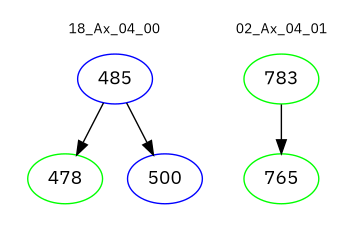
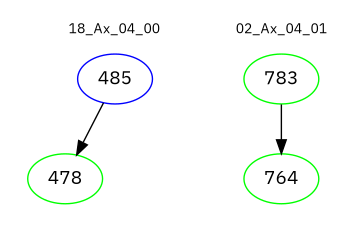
node "500": removed
node "765": label "765" -> "764"
